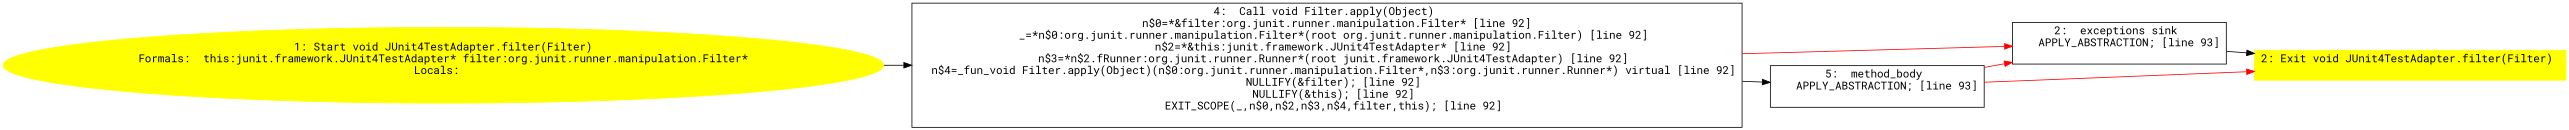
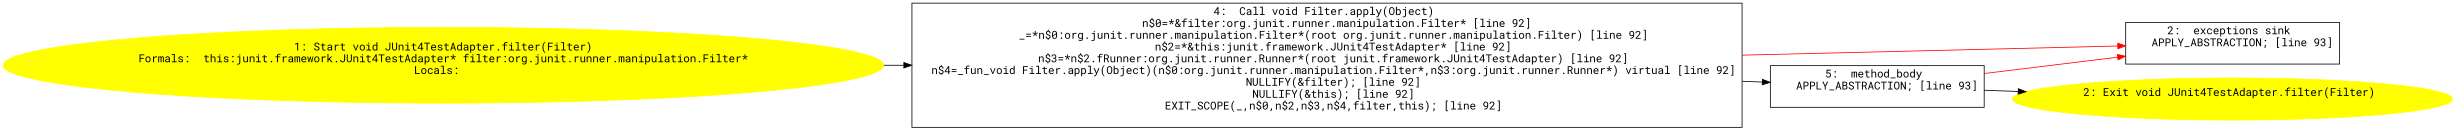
edge "2:  exceptions sink APPLY_ABSTRACTION; [line 93]" -> "2: Exit void JUnit4TestAdapter.filter(Filter)": removed
node "2: Exit void JUnit4TestAdapter.filter(Filter)": shape box -> ellipse
edge "5:  method_body APPLY_ABSTRACTION; [line 93]" -> "2: Exit void JUnit4TestAdapter.filter(Filter)": color red -> black
